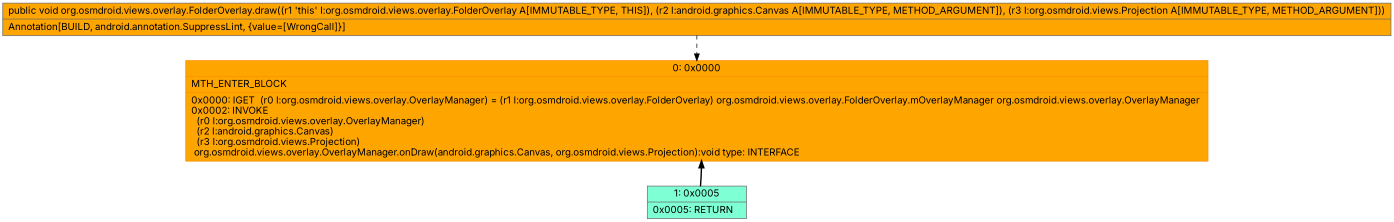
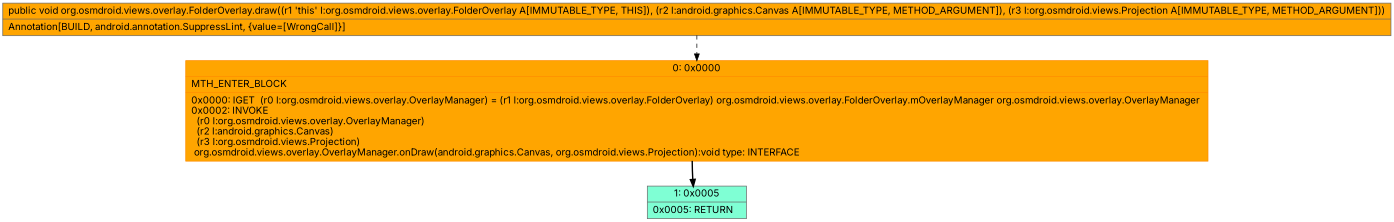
edge "1: 0x0005" -> "0: 0x0000": reversed
